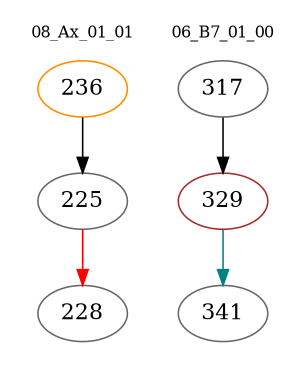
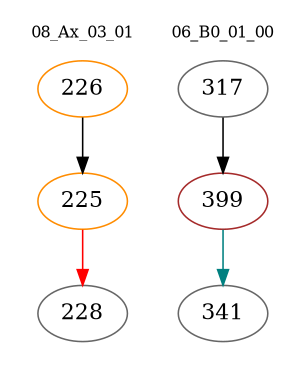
cluster "08_Ax_01_01": label "08_Ax_01_01" -> "08_Ax_03_01"
cluster "06_B7_01_00": label "06_B7_01_00" -> "06_B0_01_00"
node "236": label "236" -> "226"
node "225": color gray40 -> darkorange
node "329": label "329" -> "399"
